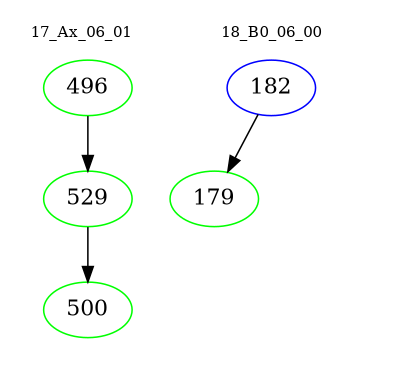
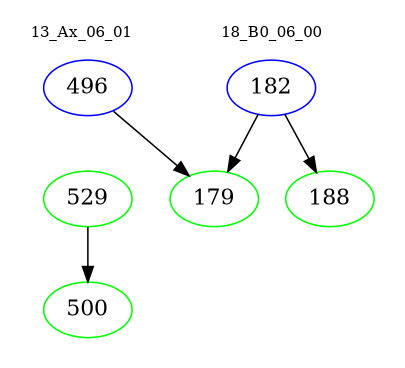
cluster "17_Ax_06_01": label "17_Ax_06_01" -> "13_Ax_06_01"
node "496": color green -> blue
edge "496" -> "529": now "496" -> "179"
node "188": added
